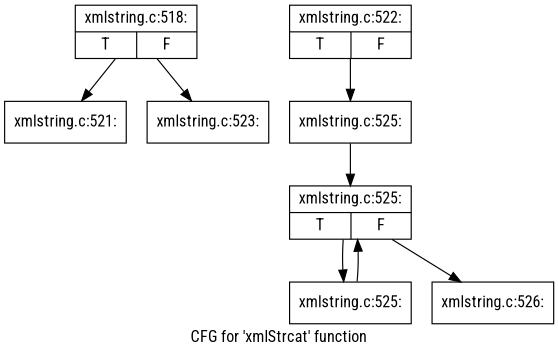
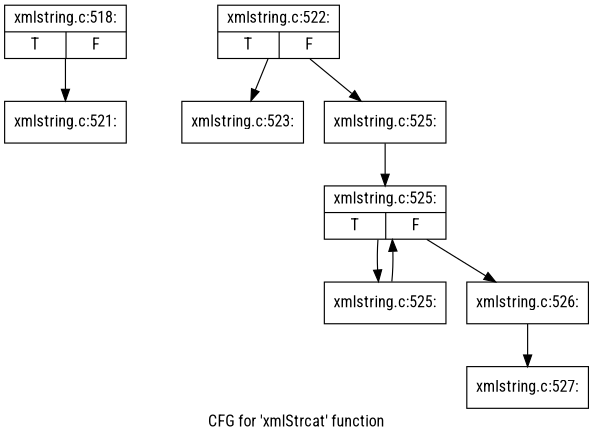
edge "xmlstring.c:518:" -> "xmlstring.c:523:": now "xmlstring.c:522:" -> "xmlstring.c:523:"
node "xmlstring.c:527:": added
